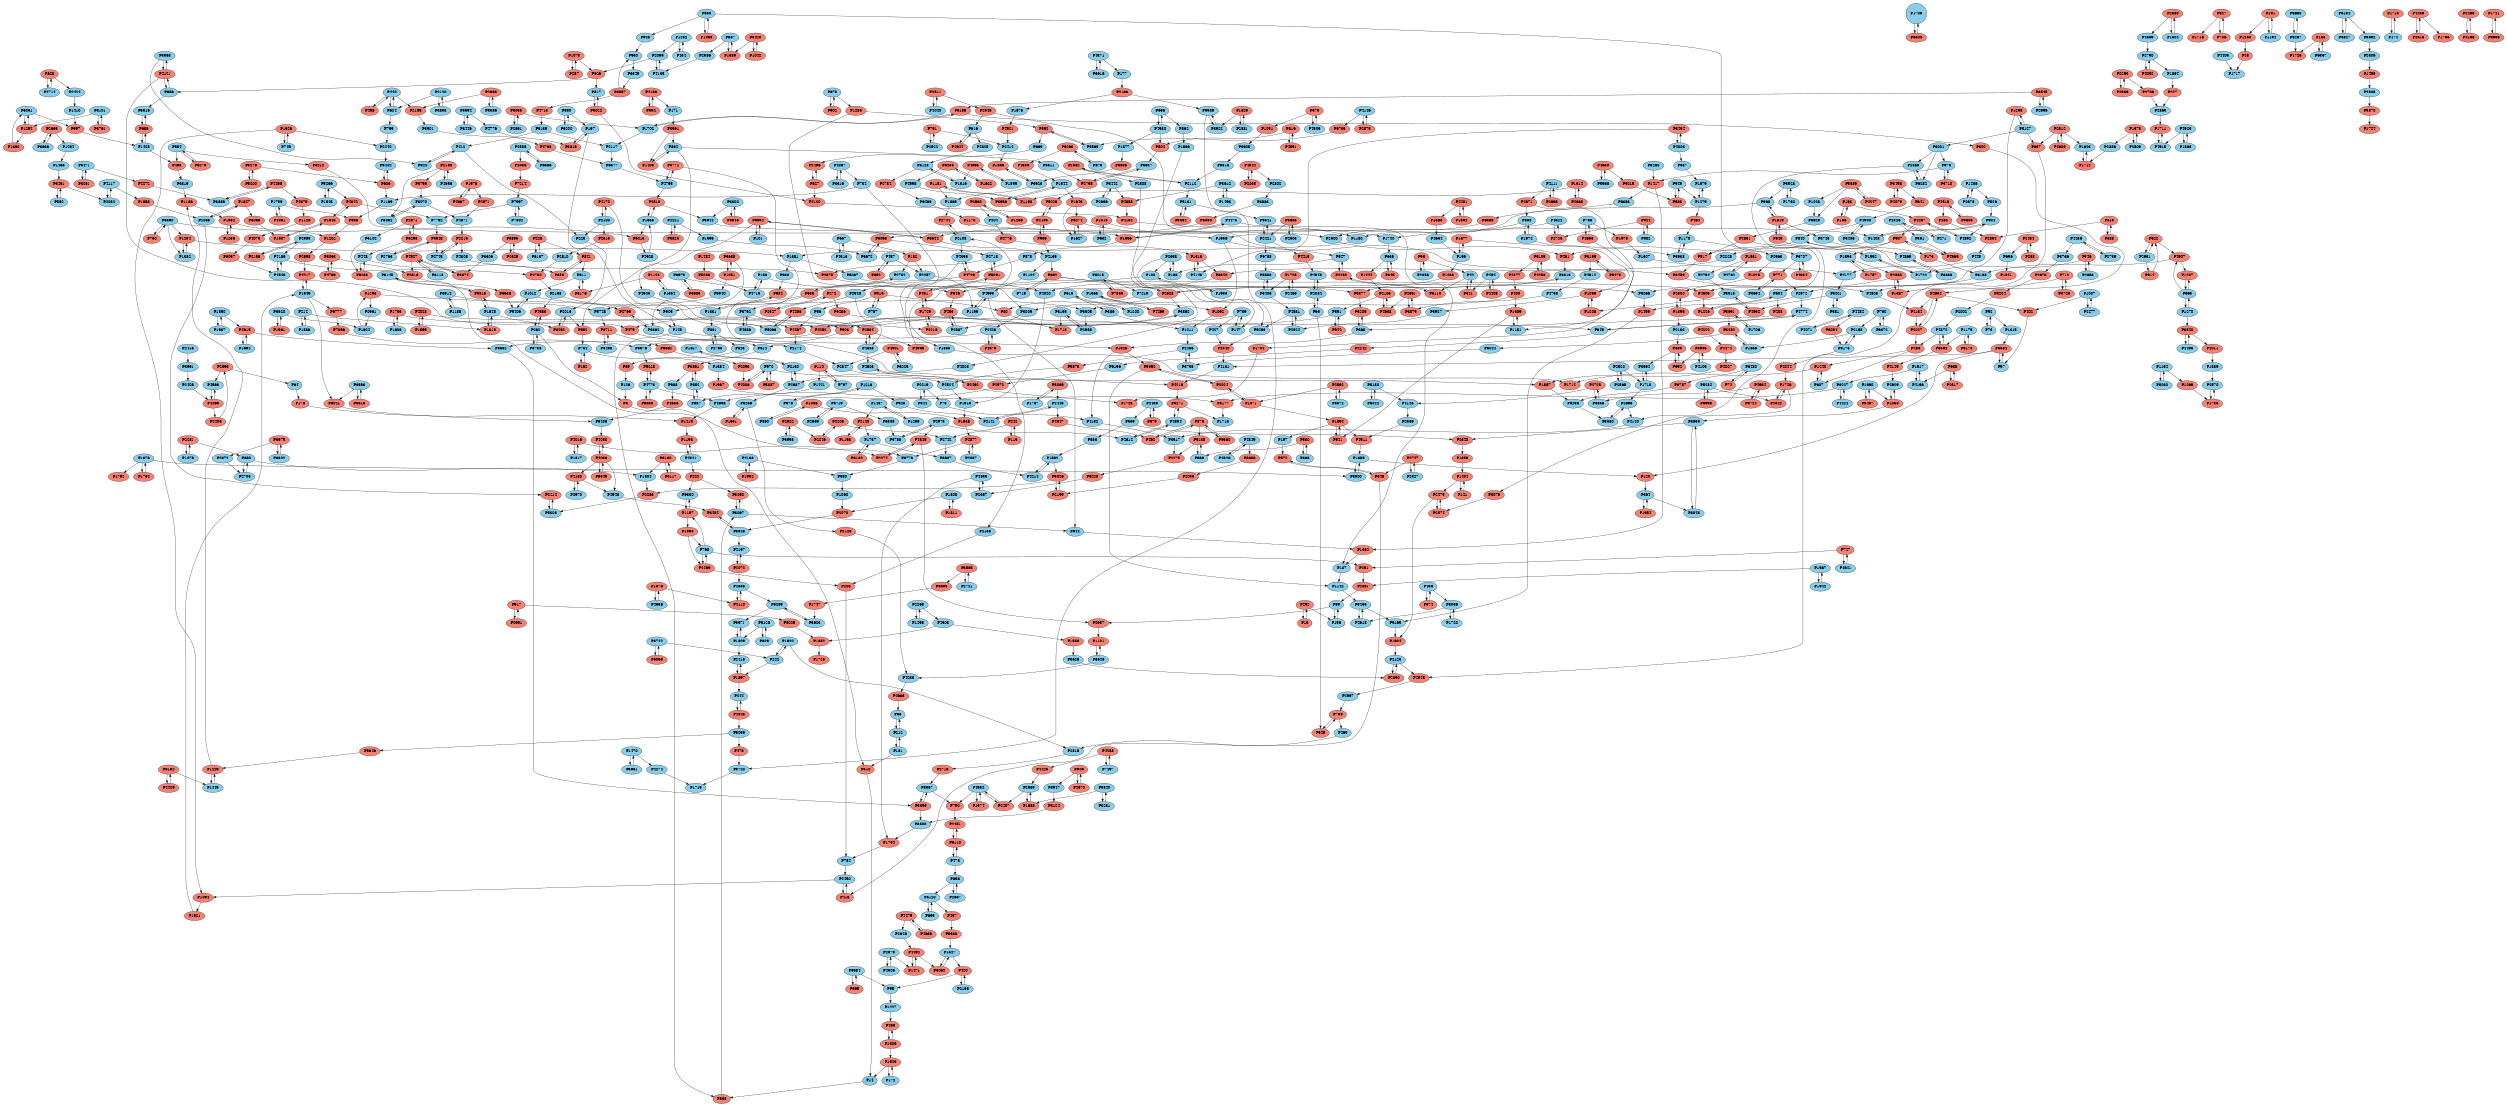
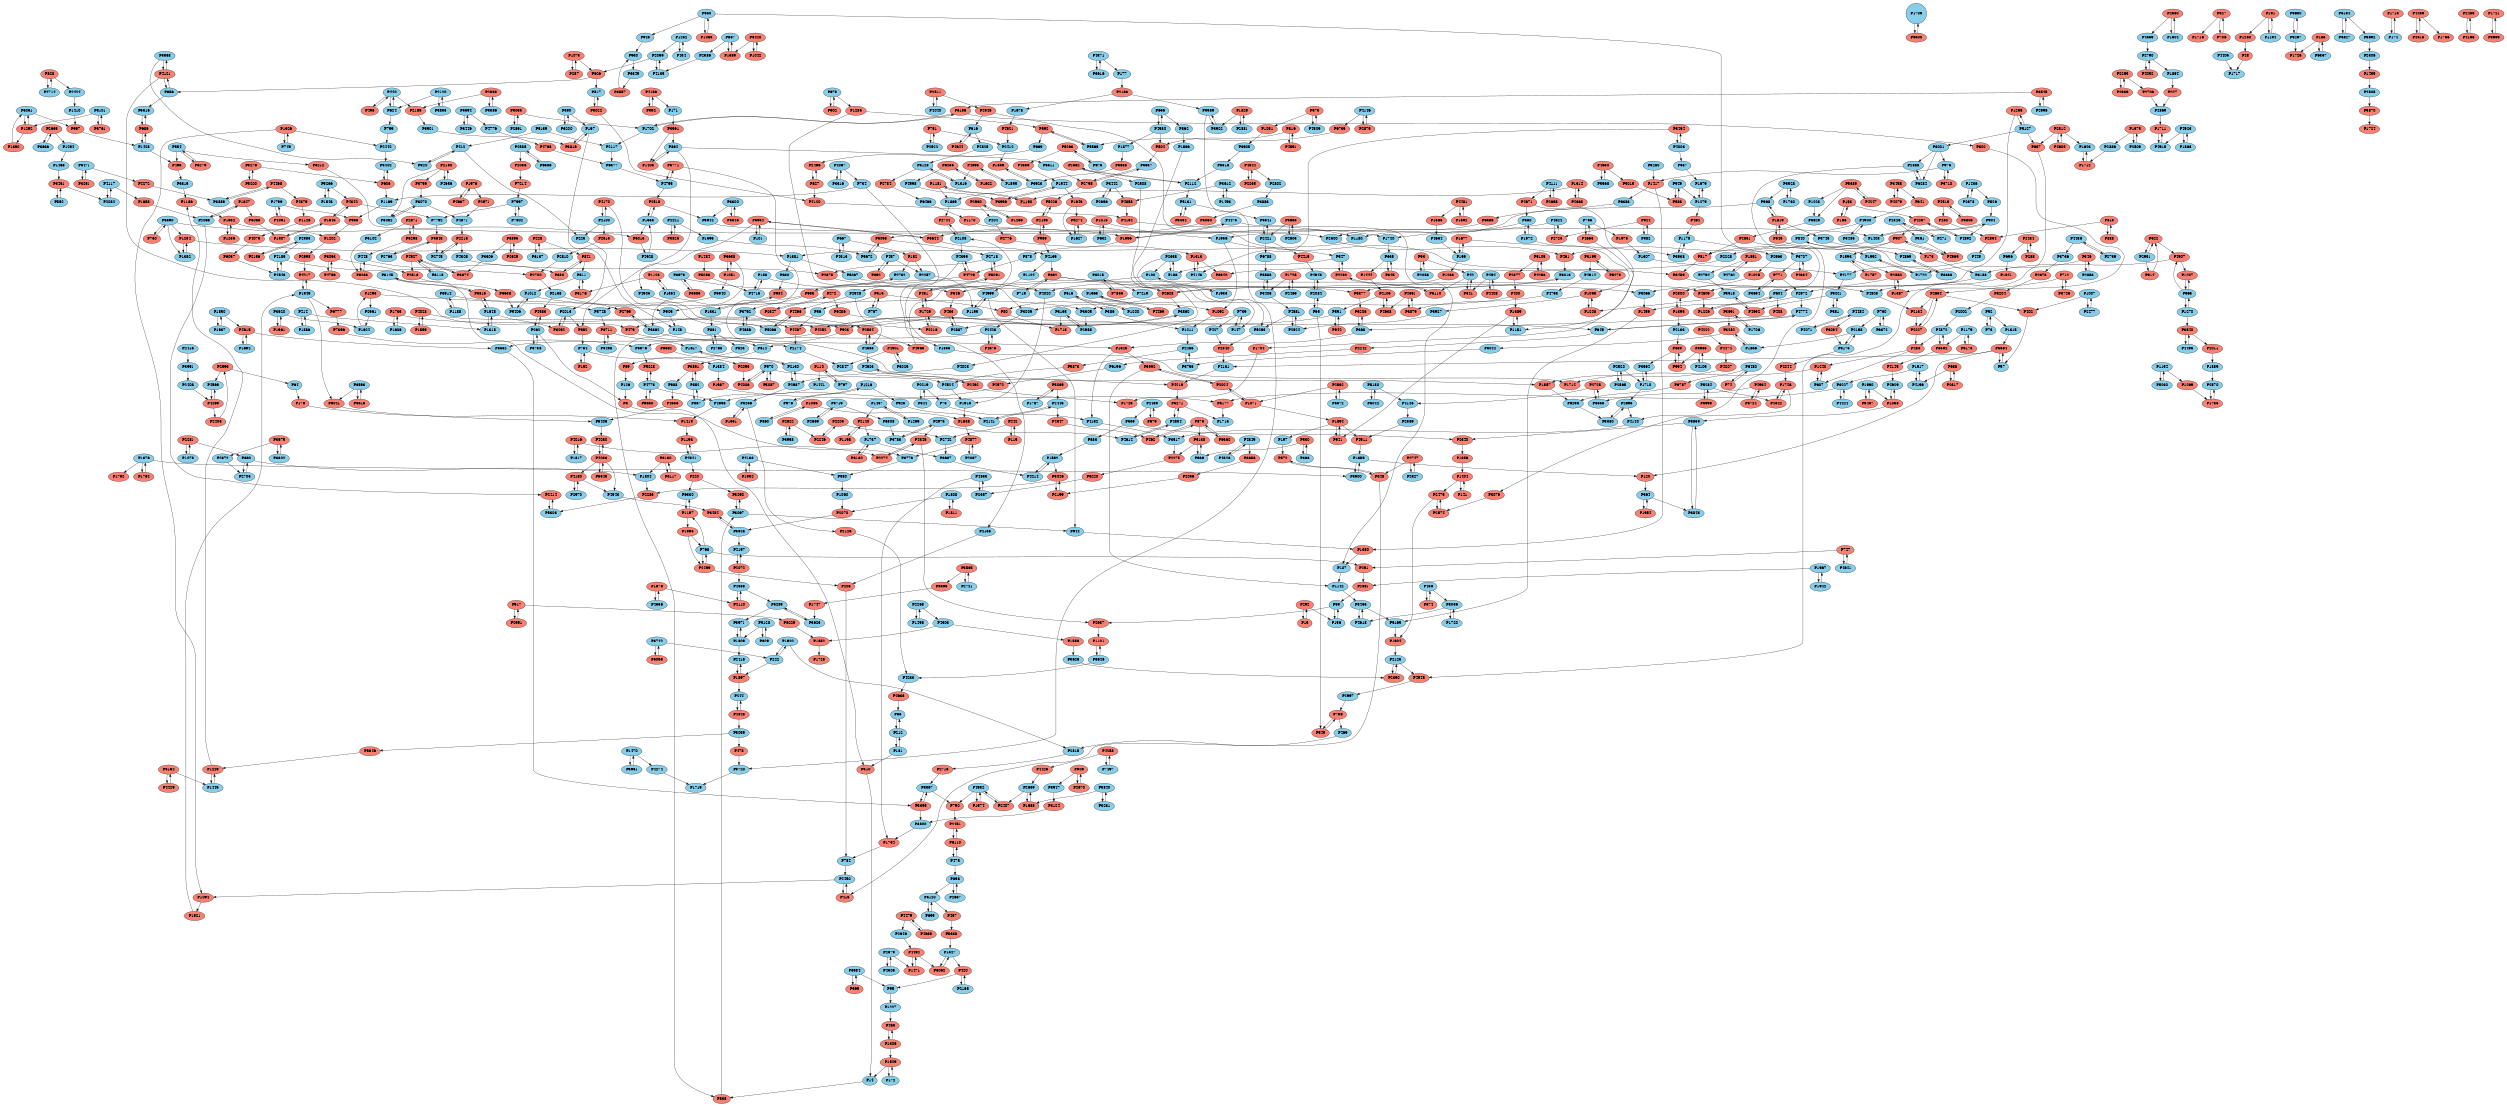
node "P4713": removed
node "P1318": fillcolor salmon -> skyblue
edge "P6711" -> "P6362": now "P6711" -> "P1617"
